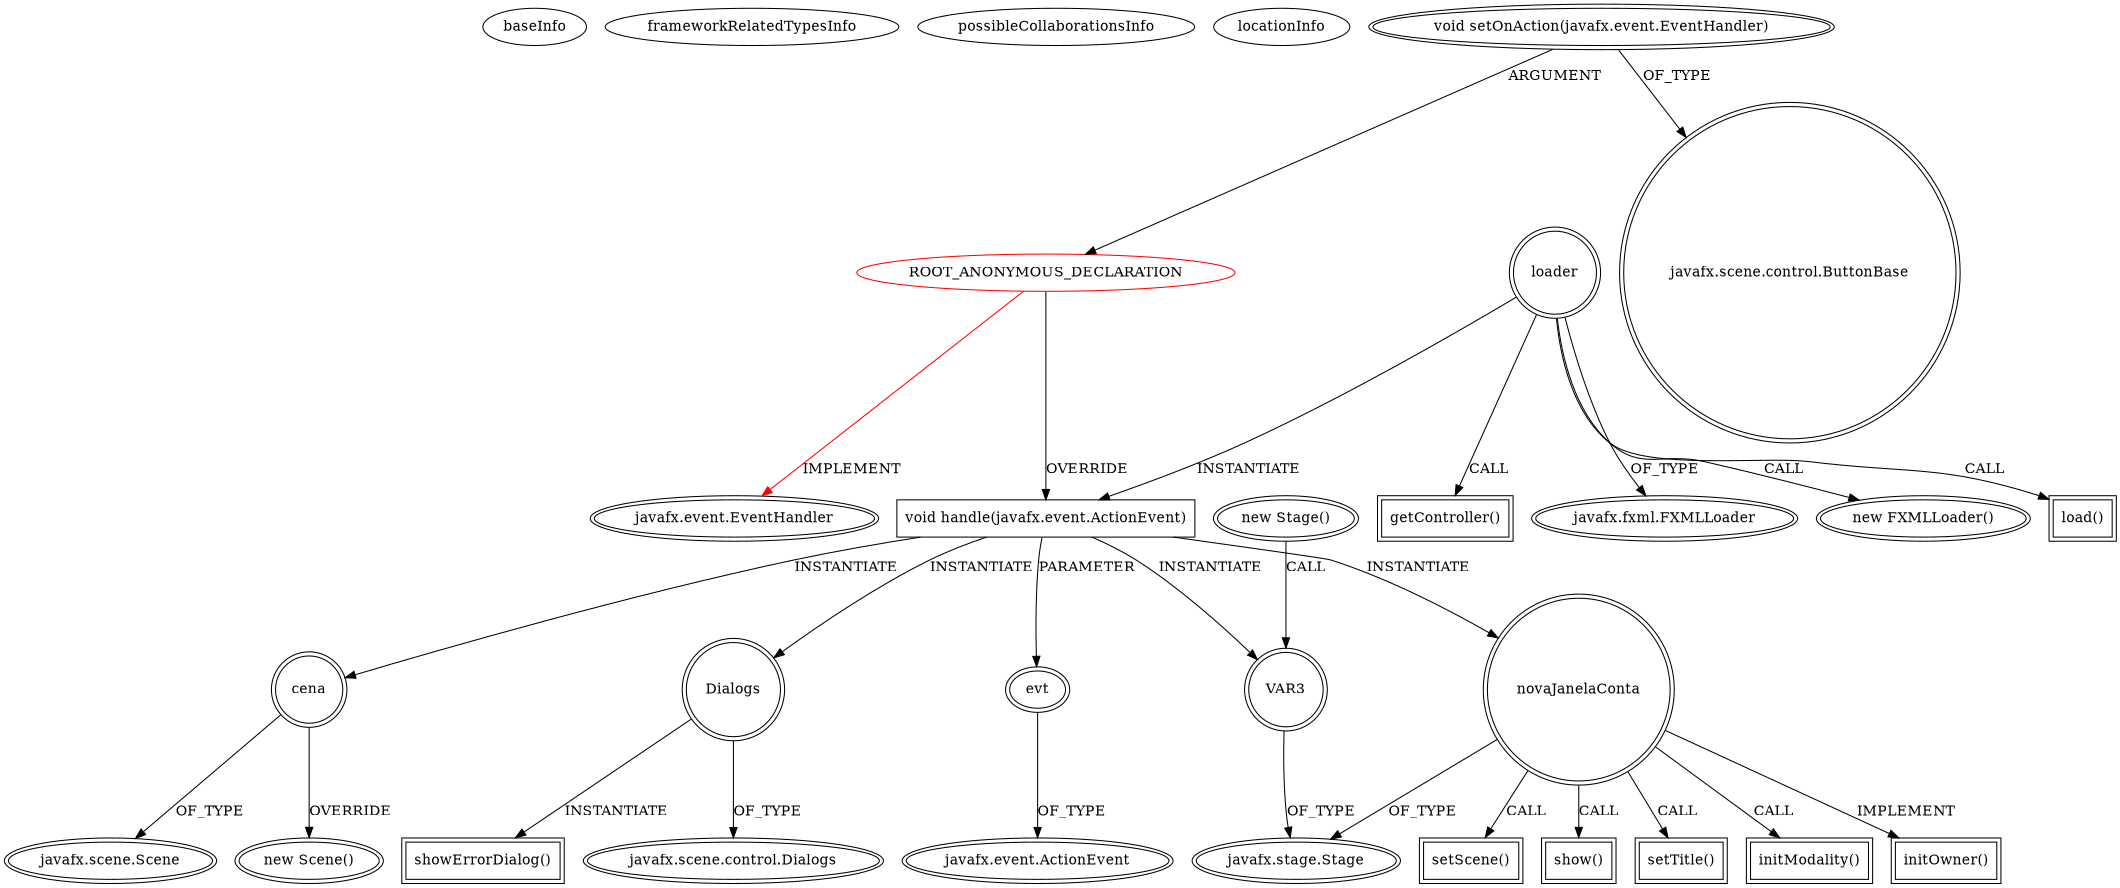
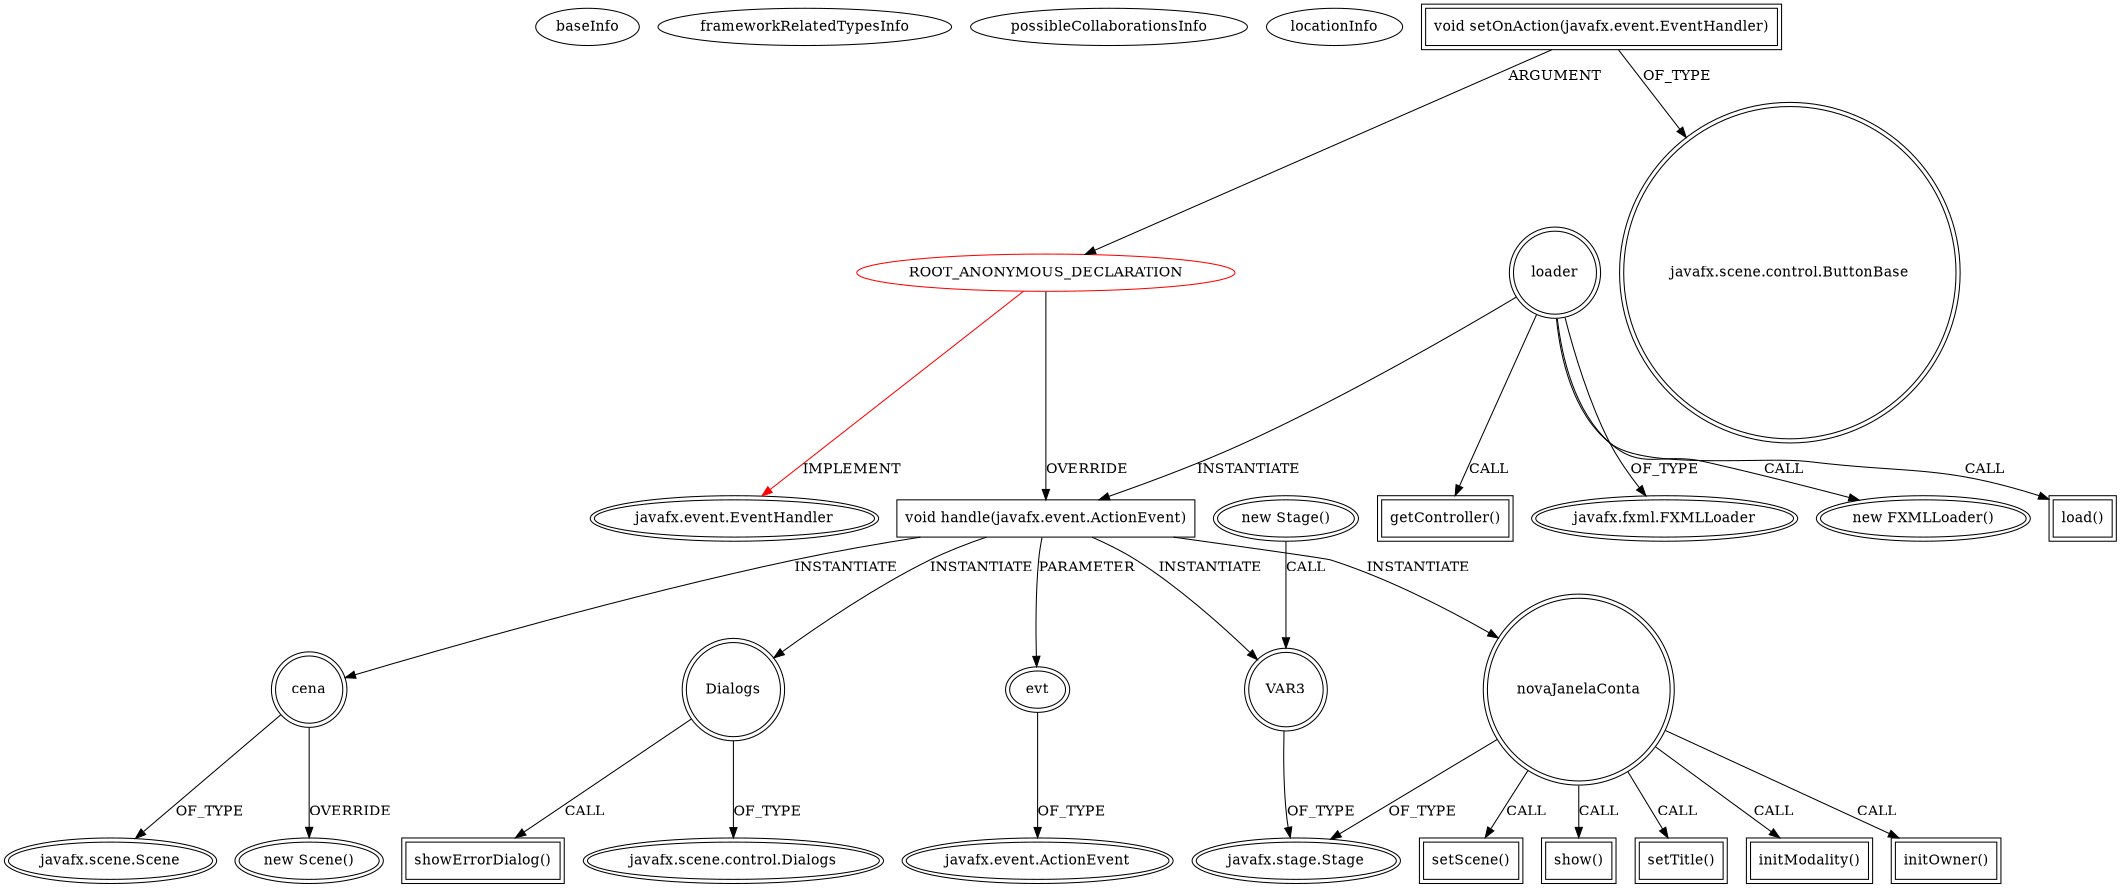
node "void setOnAction(javafx.event.EventHandler)": shape ellipse -> box
edge "Dialogs" -> "showErrorDialog()": label "INSTANTIATE" -> "CALL"
edge "novaJanelaConta" -> "initOwner()": label "IMPLEMENT" -> "CALL"
